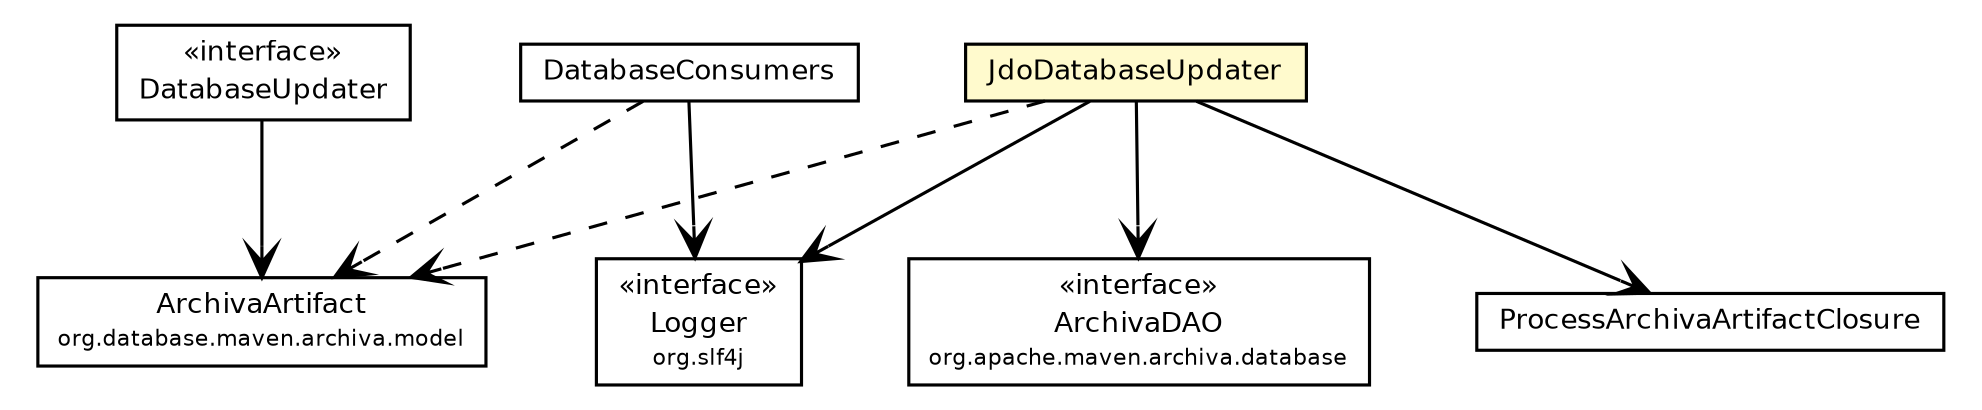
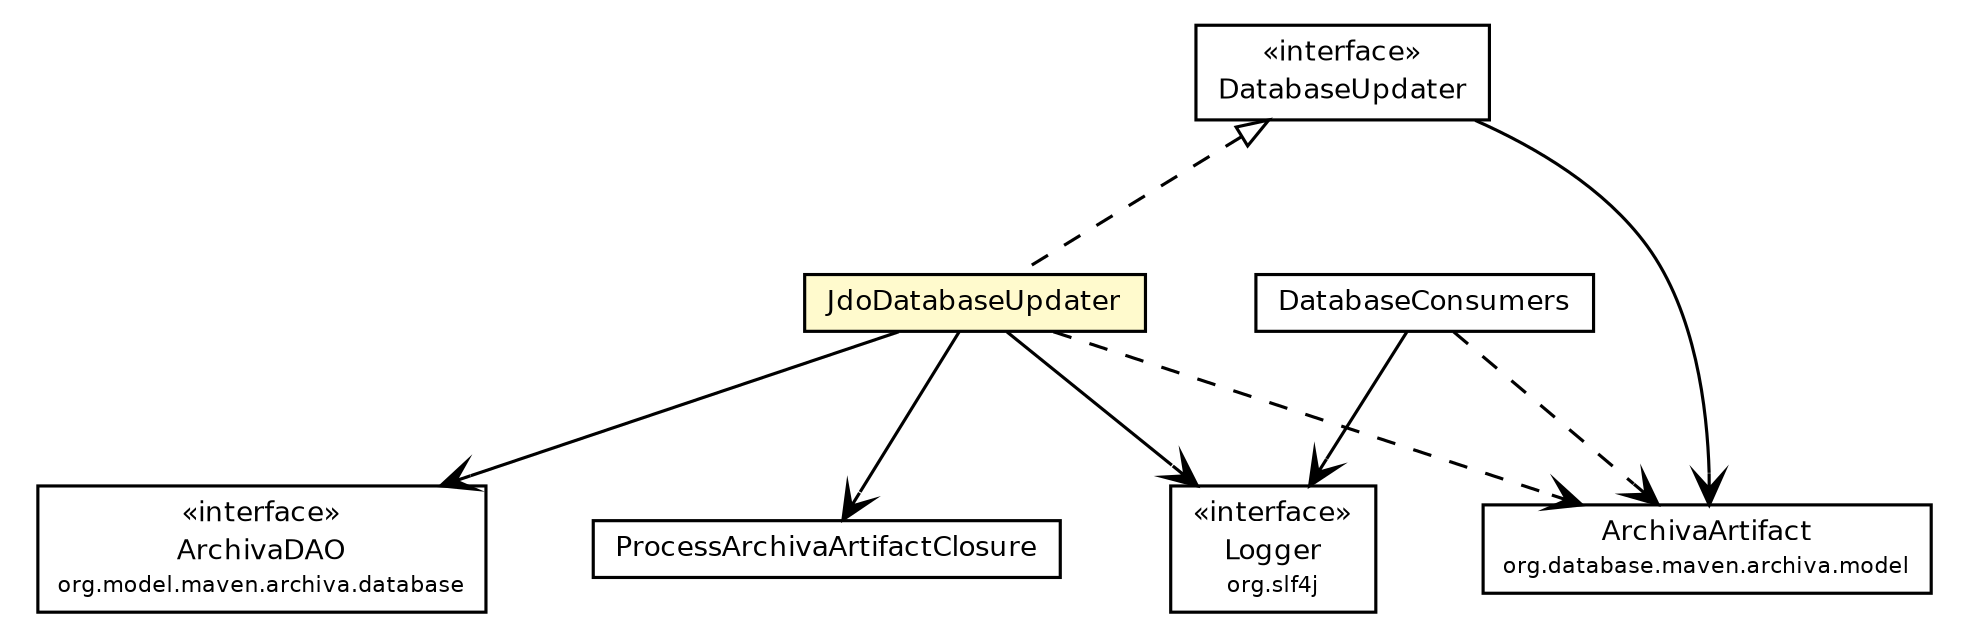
edge "JdoDatabaseUpdater" -> "DatabaseUpdater": added
node "ArchivaDAO": text "org.apache.maven.archiva.database" -> "org.model.maven.archiva.database"
